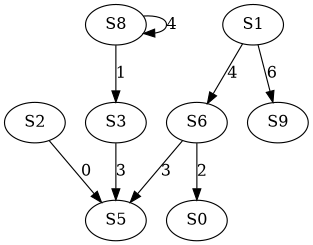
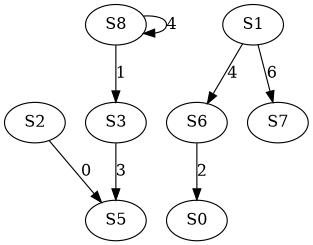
node "S9": label "S9" -> "S7"
edge "S6" -> "S5": removed, label "3"
